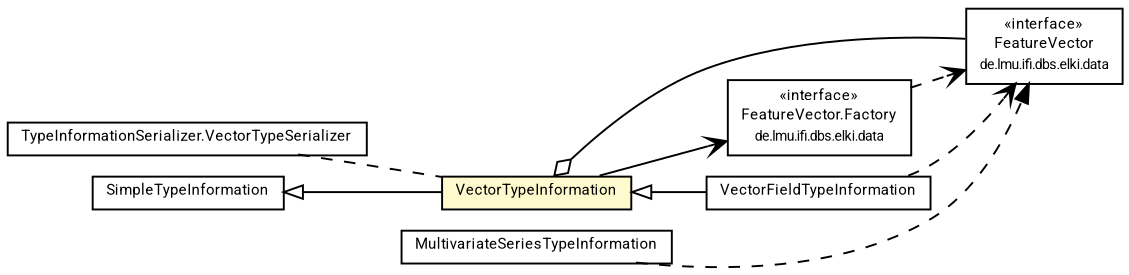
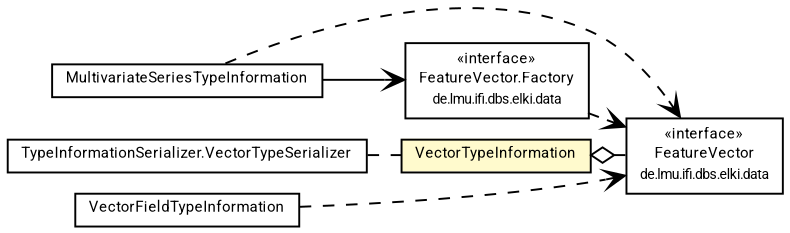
edge "VectorTypeInformation" -> "FeatureVector.Factory": now "MultivariateSeriesTypeInformation" -> "FeatureVector.Factory"
node "SimpleTypeInformation": removed
edge "VectorFieldTypeInformation" -> "VectorTypeInformation": removed
edge "MultivariateSeriesTypeInformation" -> "FeatureVector": arrowhead normal -> open
